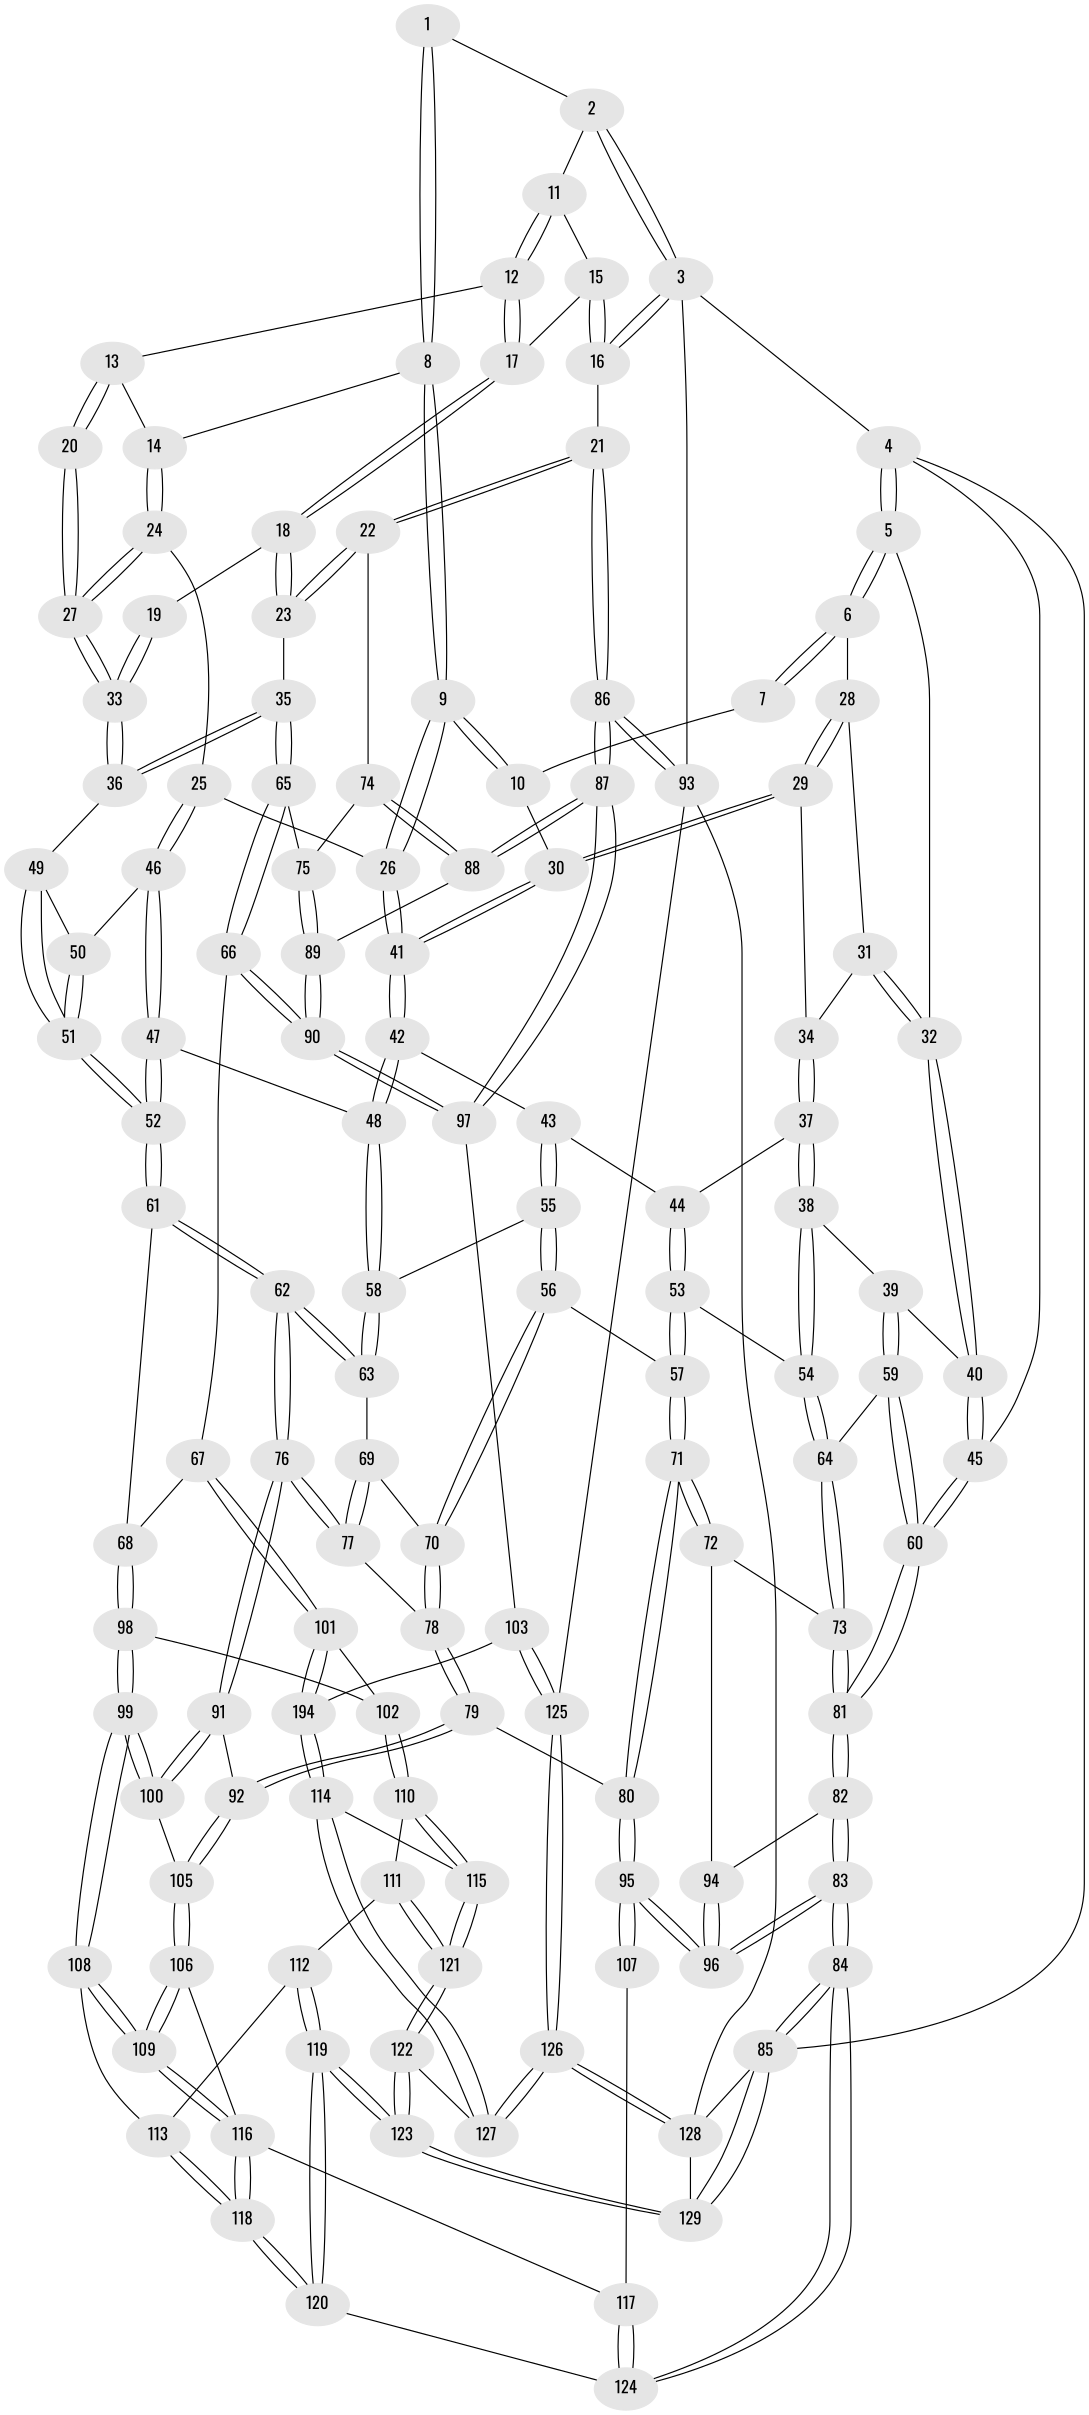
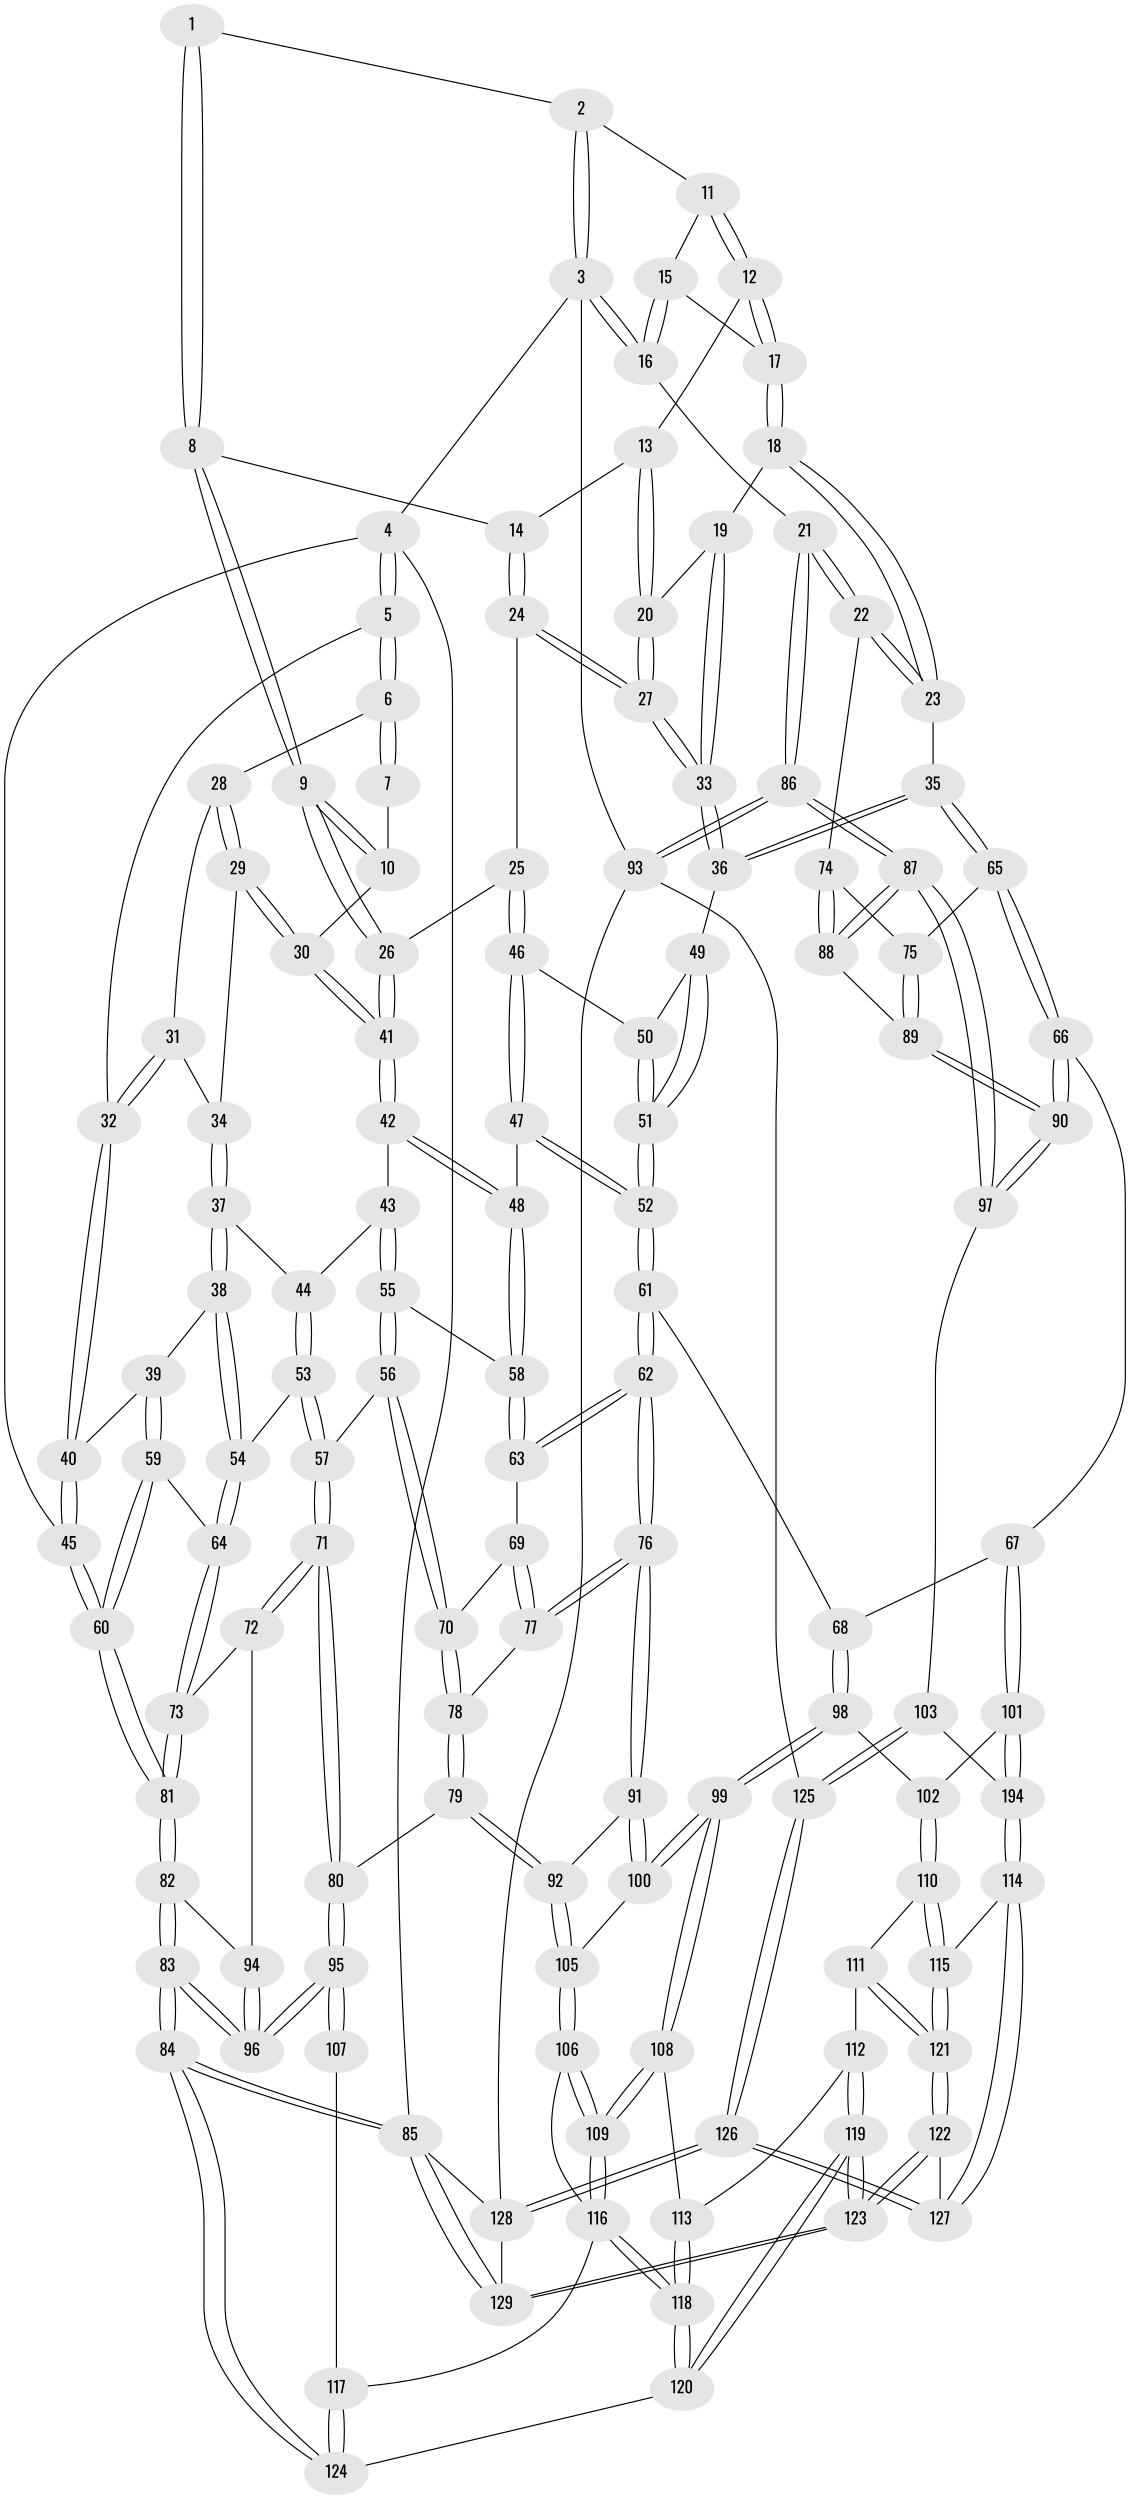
edge "19" -- "20": added
